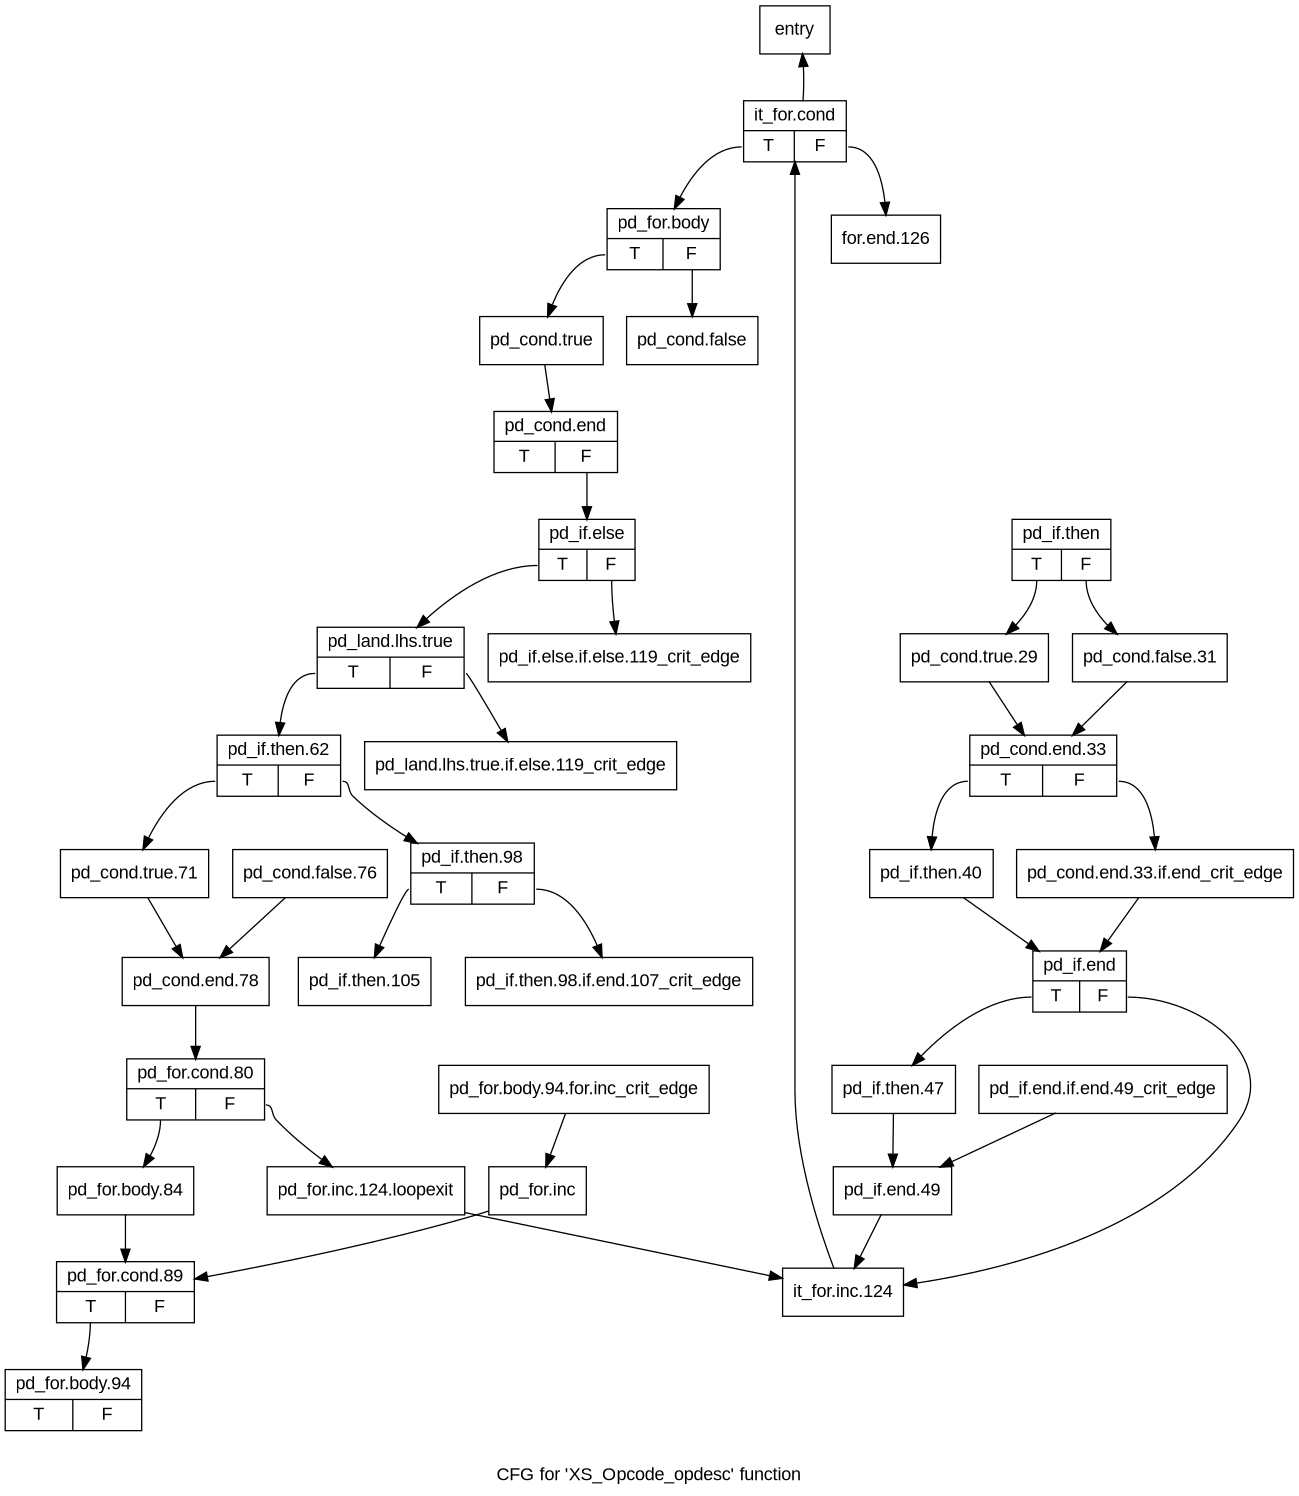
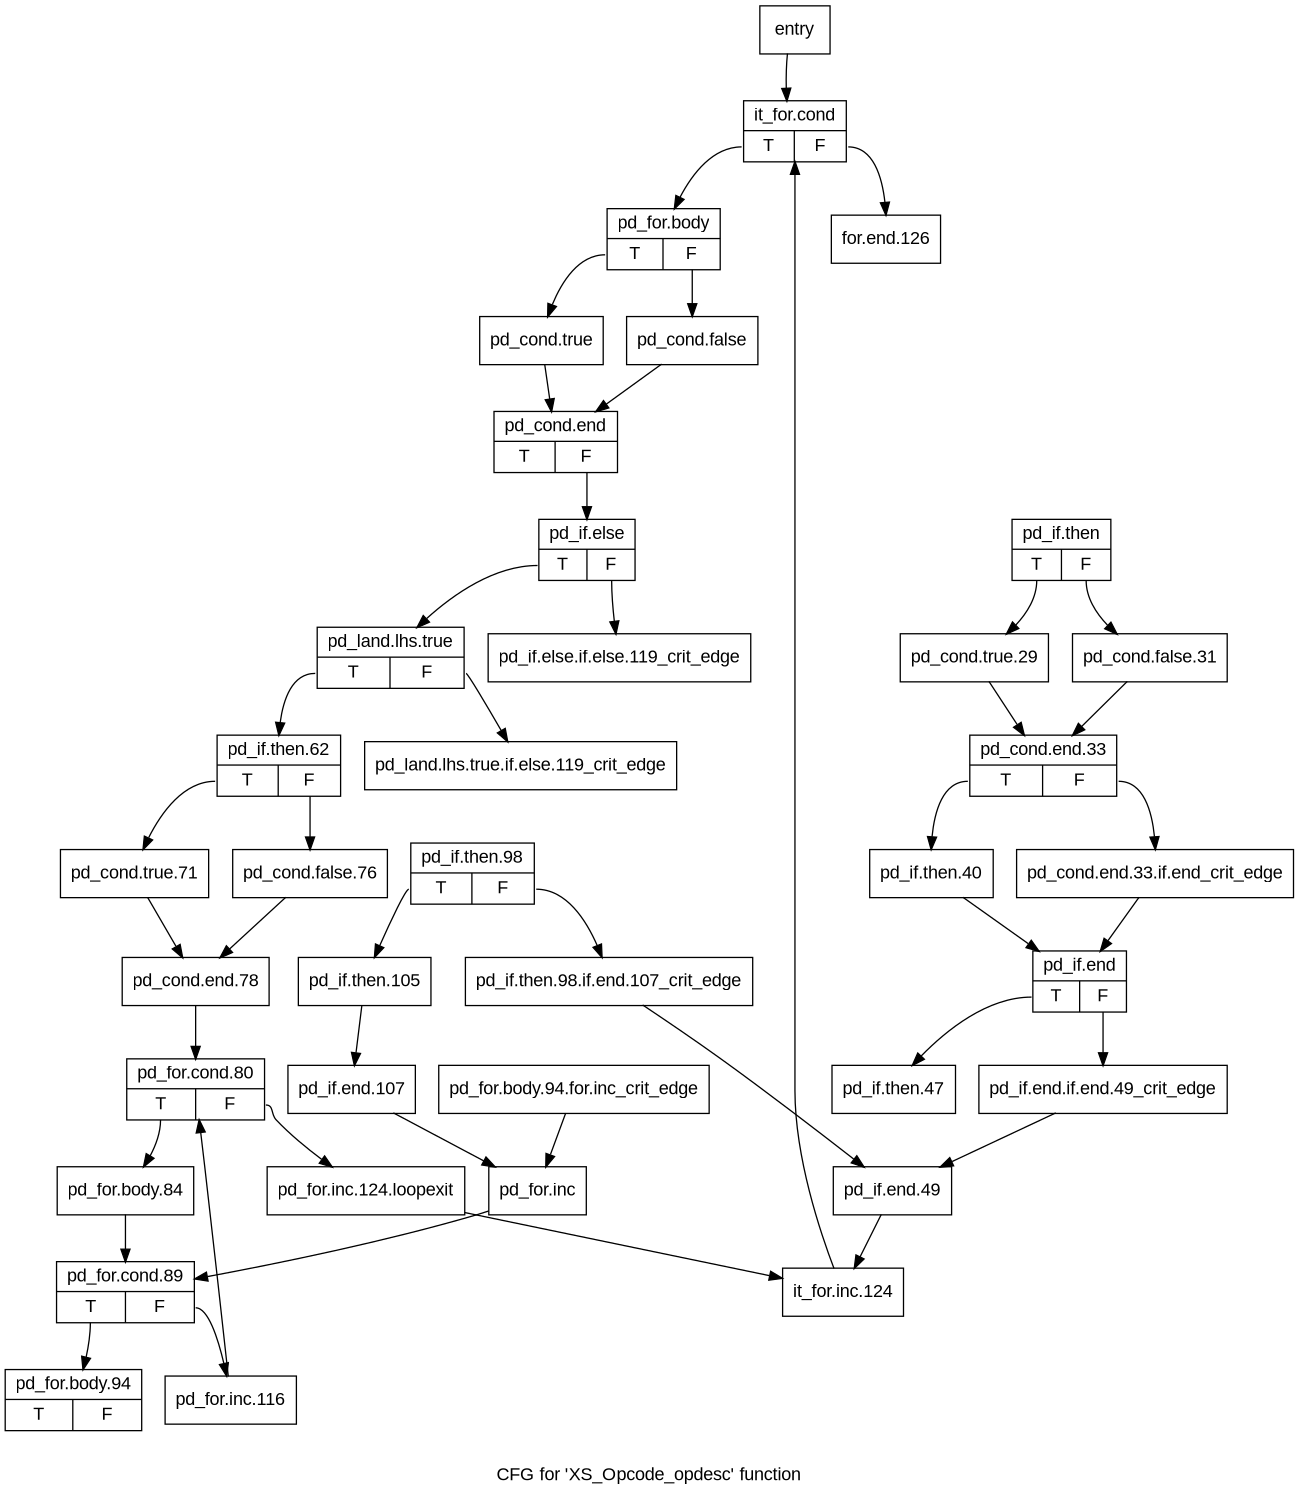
edge "it_for.cond" -> "entry": reversed
edge "pd_cond.false" -> "pd_cond.end": added
edge "pd_if.then.62" -> "pd_if.then.98": now "pd_if.then.62" -> "pd_cond.false.76"
node "pd_if.end.107": added
edge "pd_if.then.47" -> "pd_if.end.49": now "pd_if.then.98.if.end.107_crit_edge" -> "pd_if.end.49"
edge "pd_if.end" -> "it_for.inc.124": now "pd_if.end" -> "pd_if.end.if.end.49_crit_edge"
node "pd_for.inc.116": added
